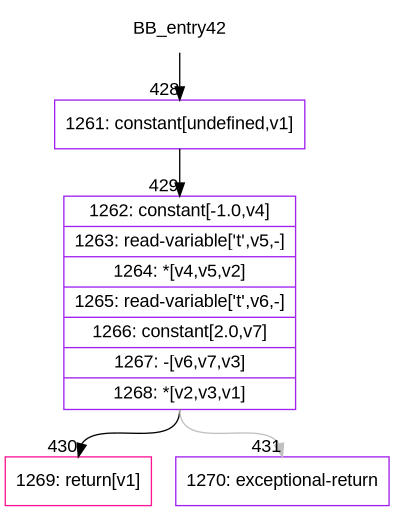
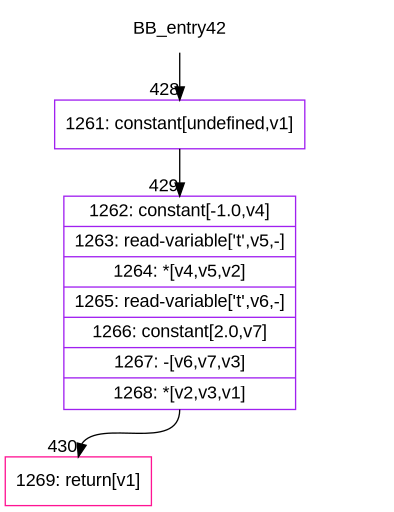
node "1270: exceptional-return": removed
